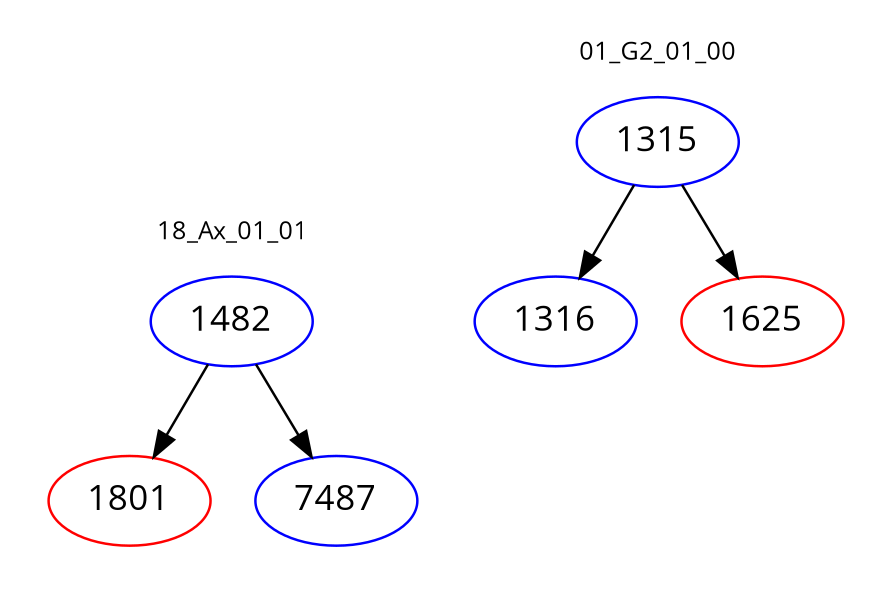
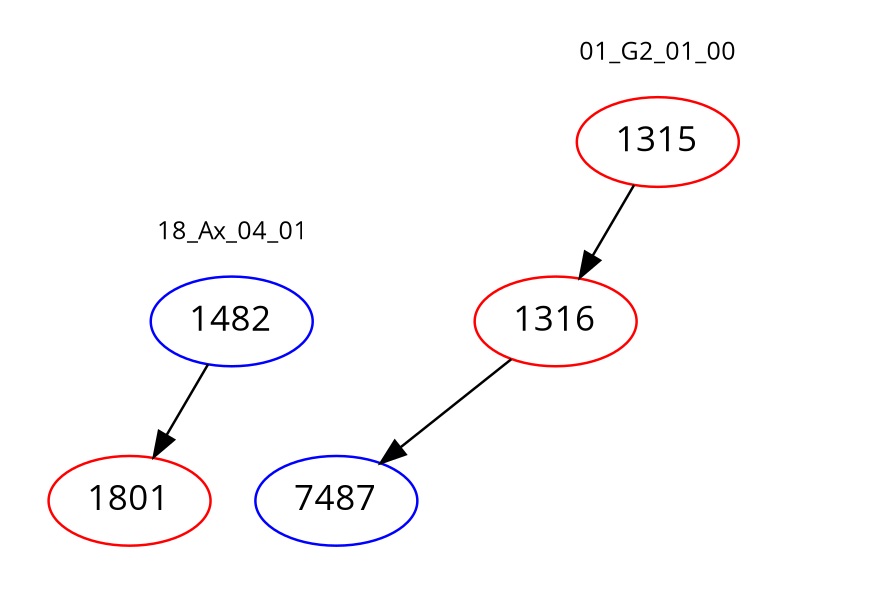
node "1315": color blue -> red
cluster "18_Ax_01_01": label "18_Ax_01_01" -> "18_Ax_04_01"
node "1316": color blue -> red
node "1625": removed
edge "1482" -> "7487": now "1316" -> "7487"
